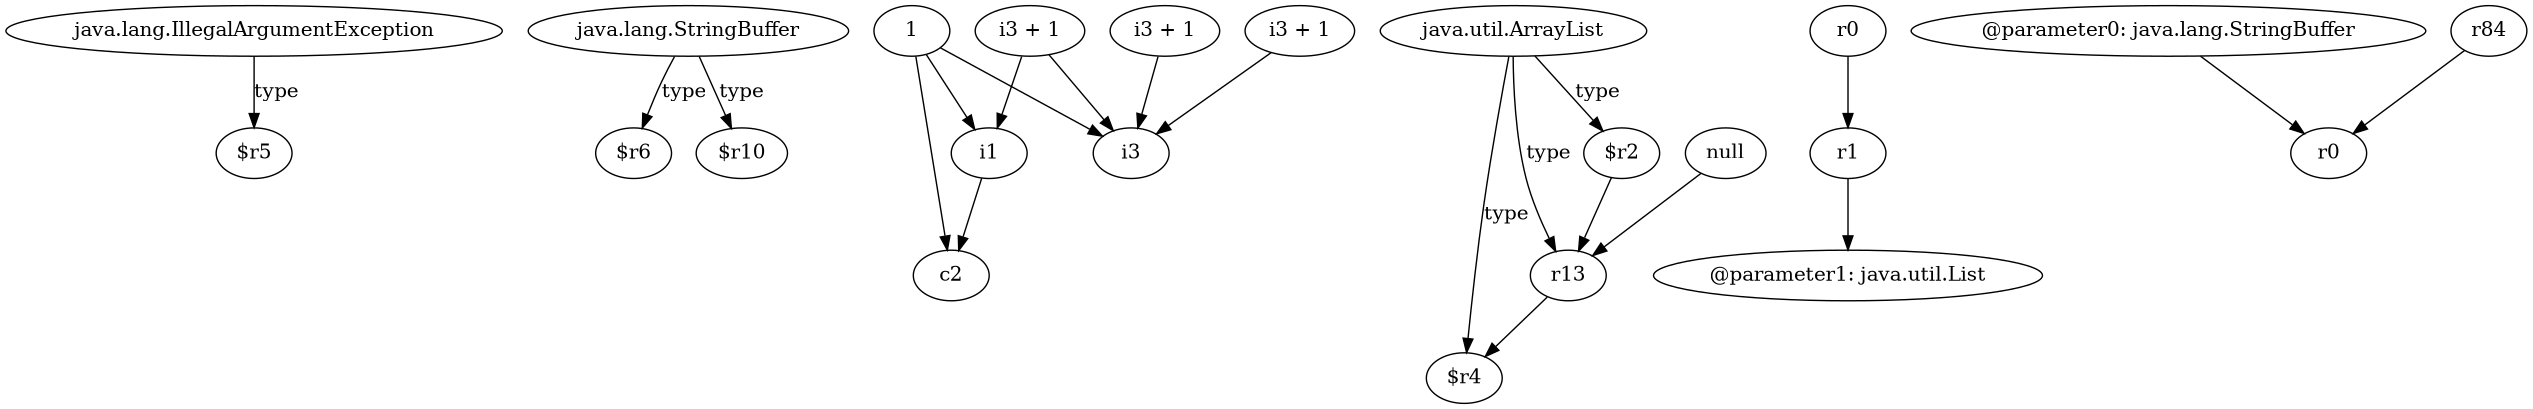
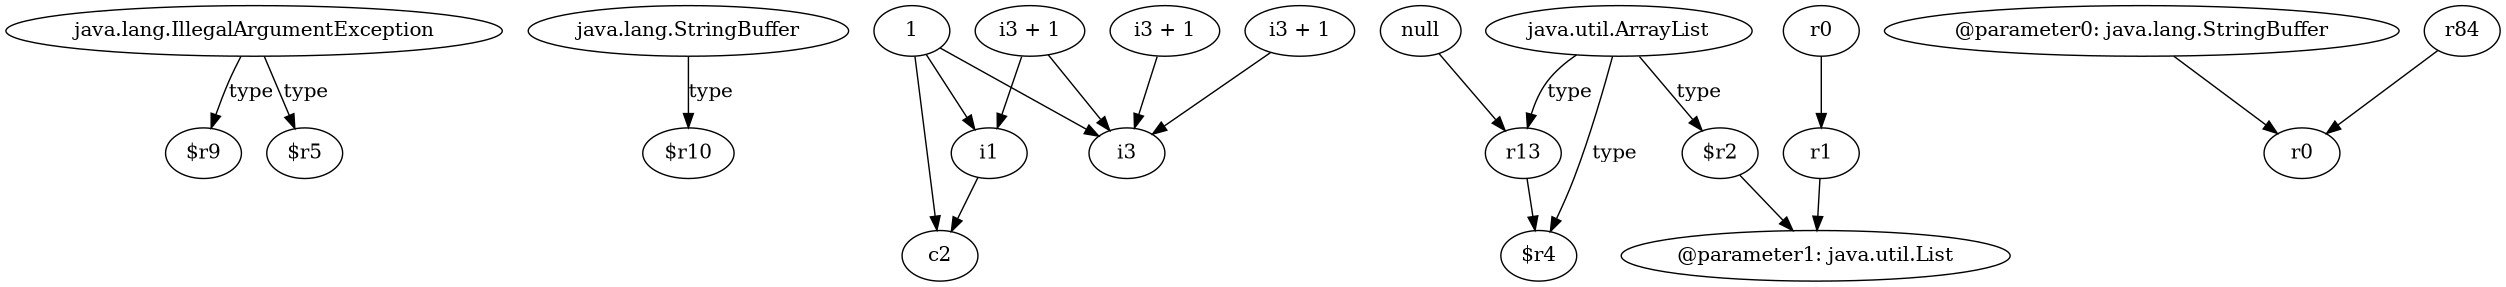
node "$r9": added
node "$r6": removed
edge "$r2" -> "r13": now "$r2" -> "@parameter1: java.util.List"
